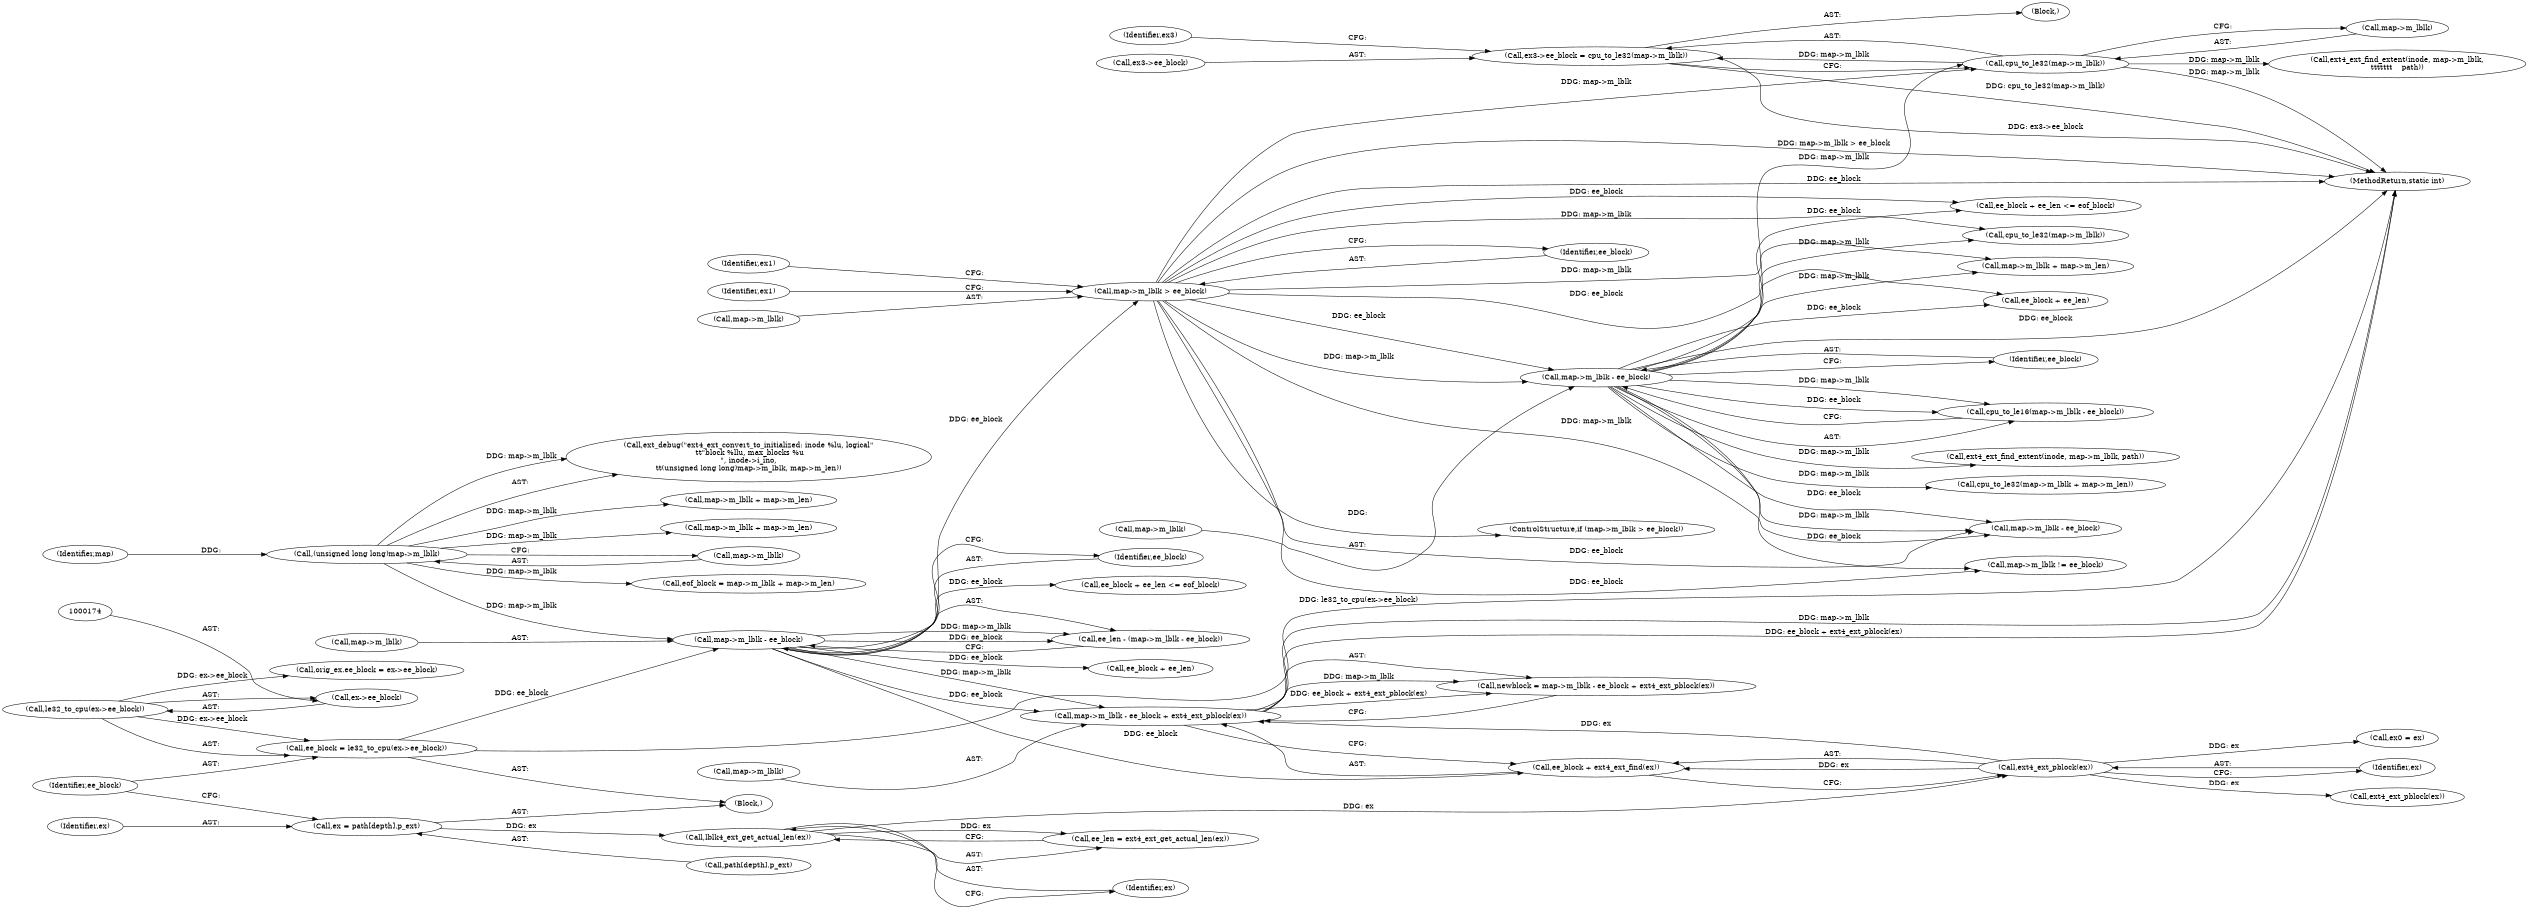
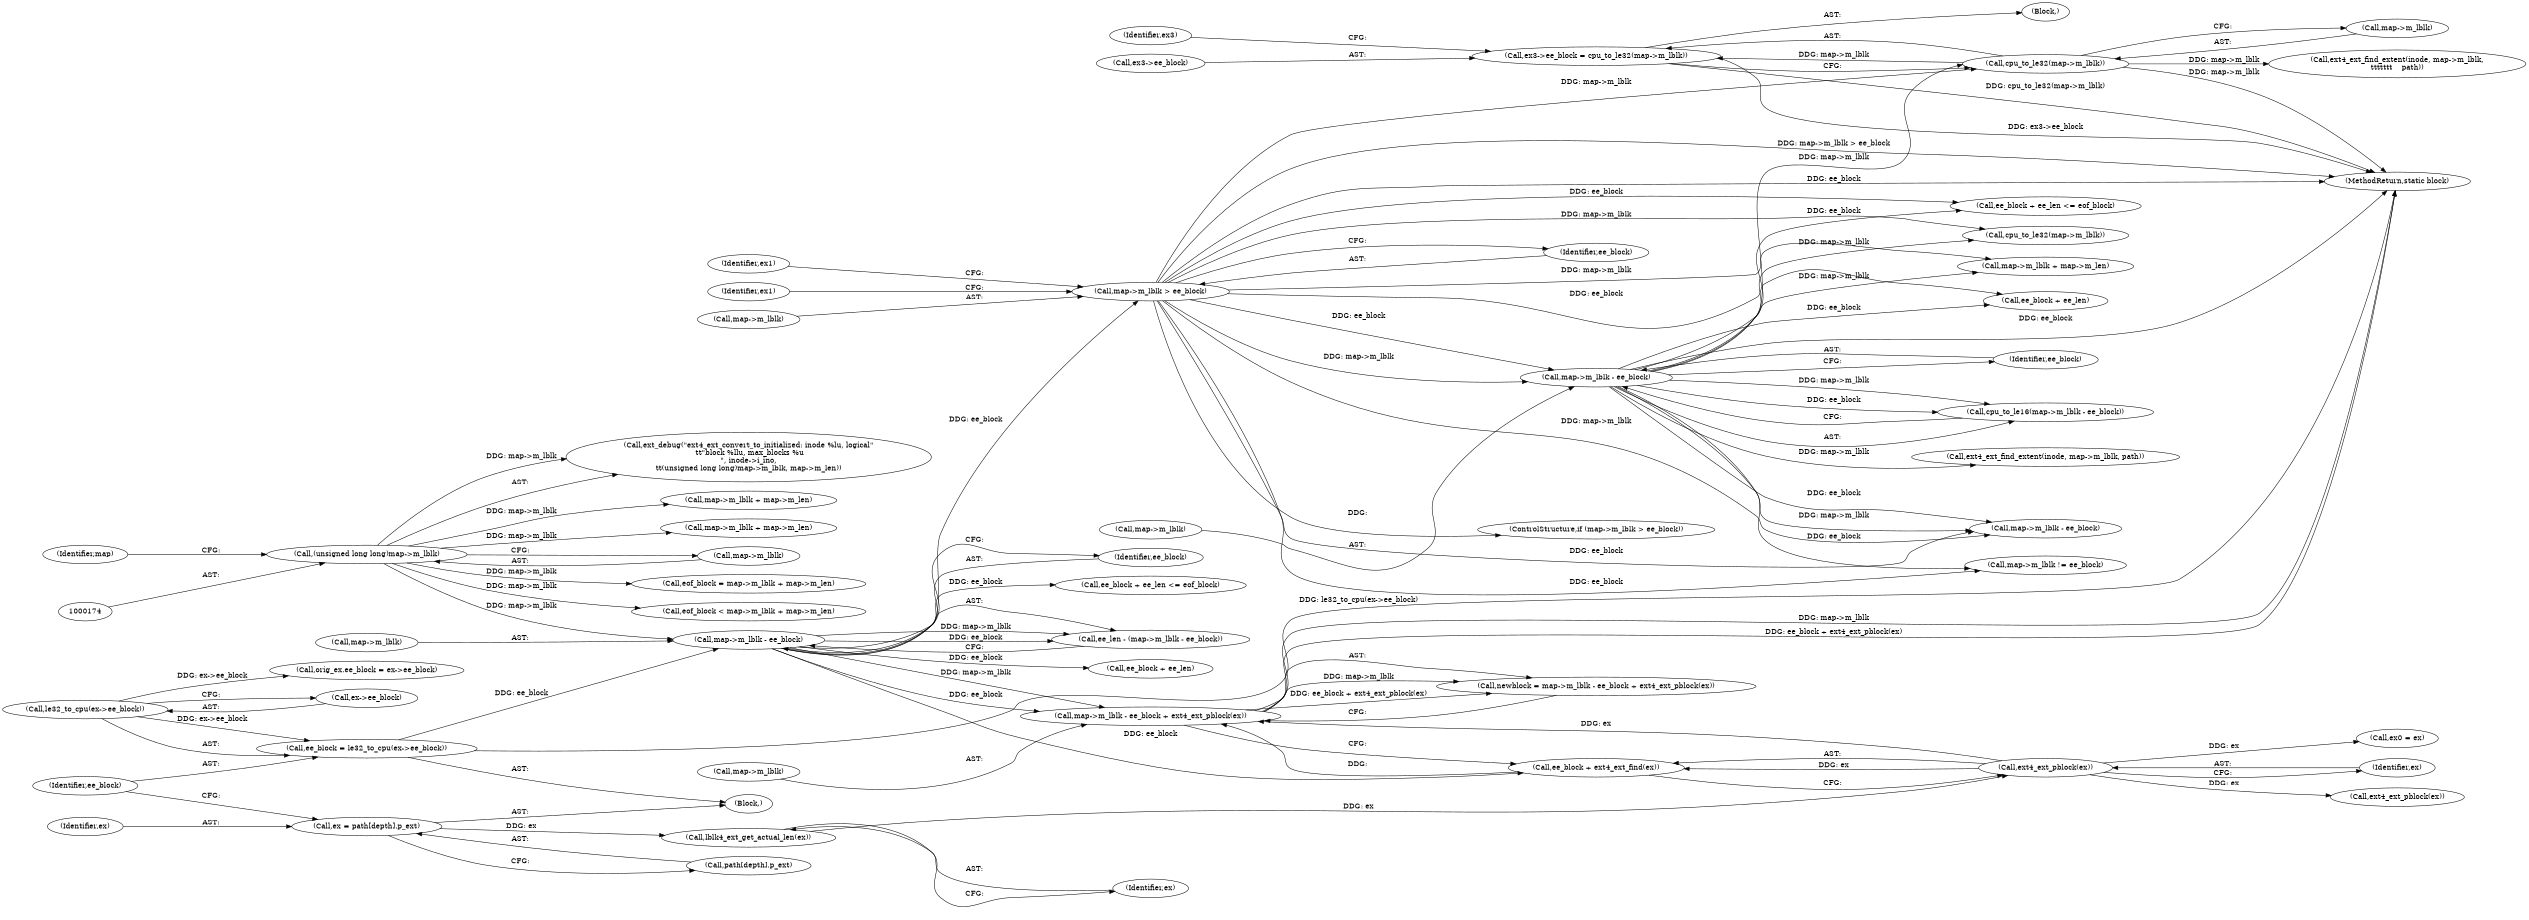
node "(MethodReturn,static int)": label "(MethodReturn,static int)" -> "(MethodReturn,static block)"
node "(Call,cpu_to_le32(map->m_lblk + map->m_len))": removed
edge "(Identifier,map)" -> "(Call,(unsigned long long)map->m_lblk)": label "DDG: " -> "CFG: "
node "(Call,eof_block < map->m_lblk + map->m_len)": added
edge "1000174" -> "(Call,ex->ee_block)": now "1000174" -> "(Call,(unsigned long long)map->m_lblk)"
edge "(Call,le32_to_cpu(ex->ee_block))" -> "(Call,ex->ee_block)": label "AST: " -> "CFG: "
edge "(Call,ee_block + ext4_ext_find(ex))" -> "(Call,map->m_lblk - ee_block + ext4_ext_pblock(ex))": label "AST: " -> "DDG: "
node "(Call,ee_len = ext4_ext_get_actual_len(ex))": removed
edge "(Call,ex = path[depth].p_ext)" -> "(Call,path[depth].p_ext)": added, label "CFG:"
